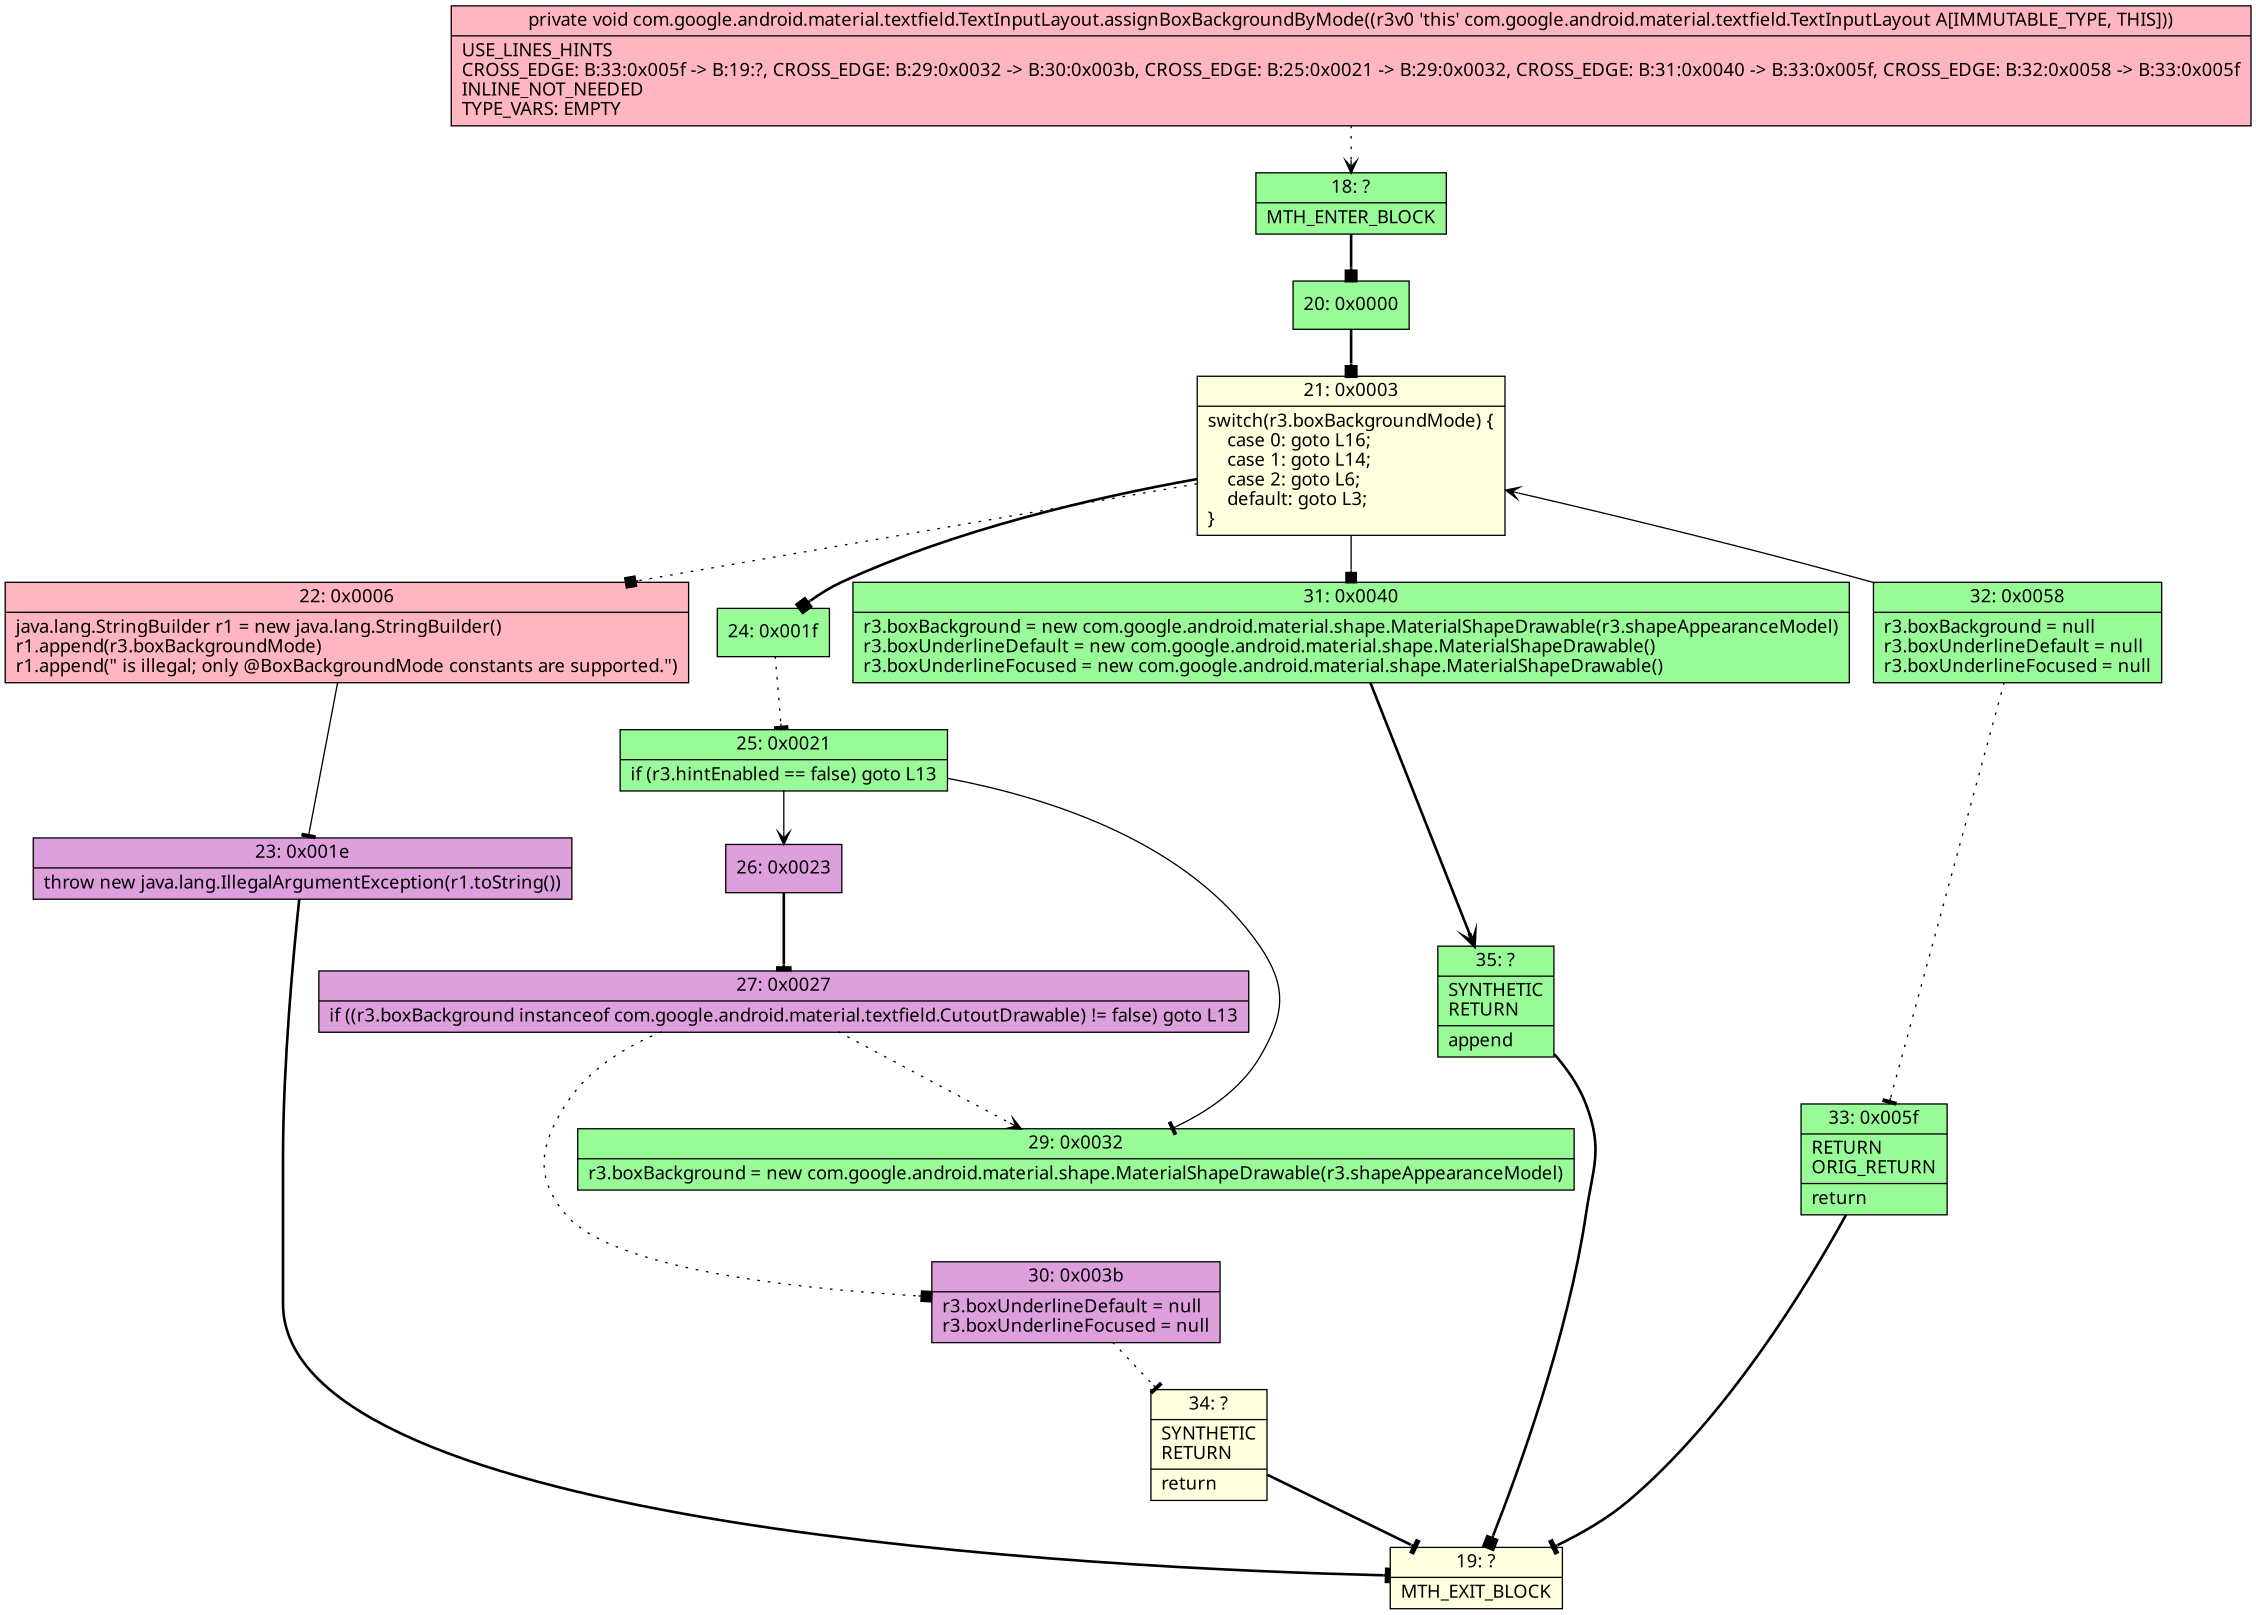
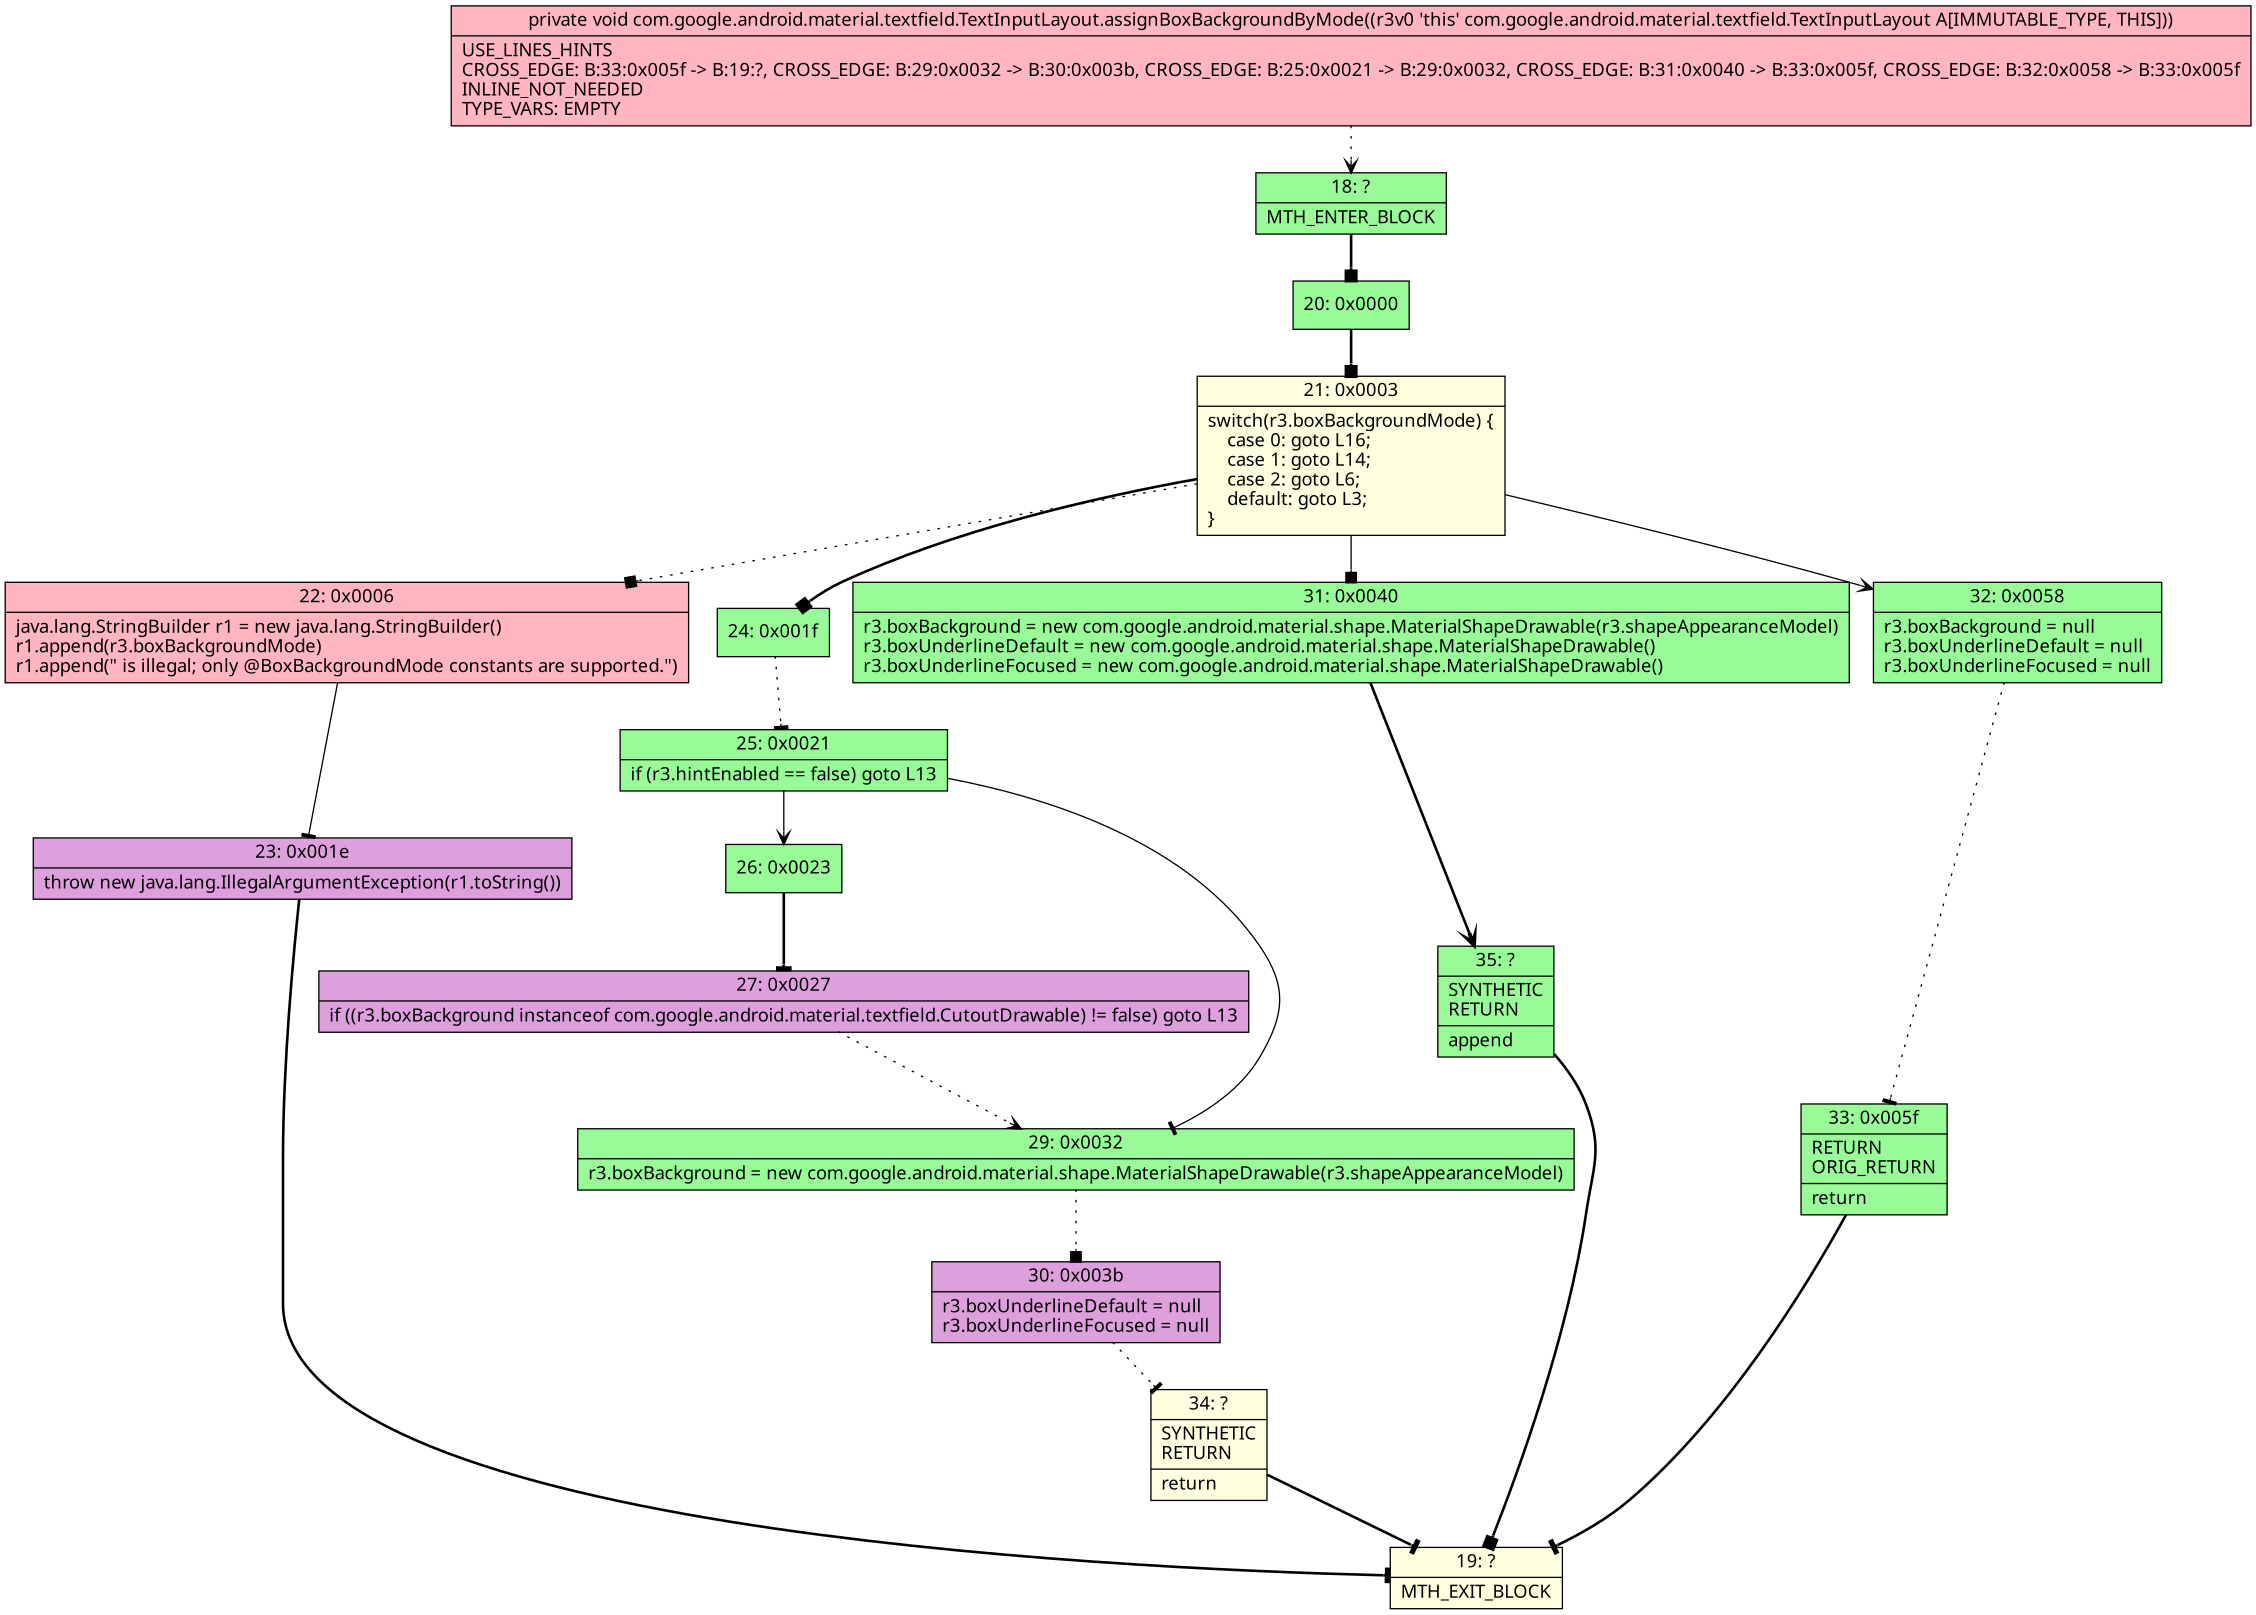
edge "32: 0x0058" -> "21: 0x0003": reversed
node "26: 0x0023": fillcolor plum -> palegreen
edge "27: 0x0027" -> "30: 0x003b": now "29: 0x0032" -> "30: 0x003b"
